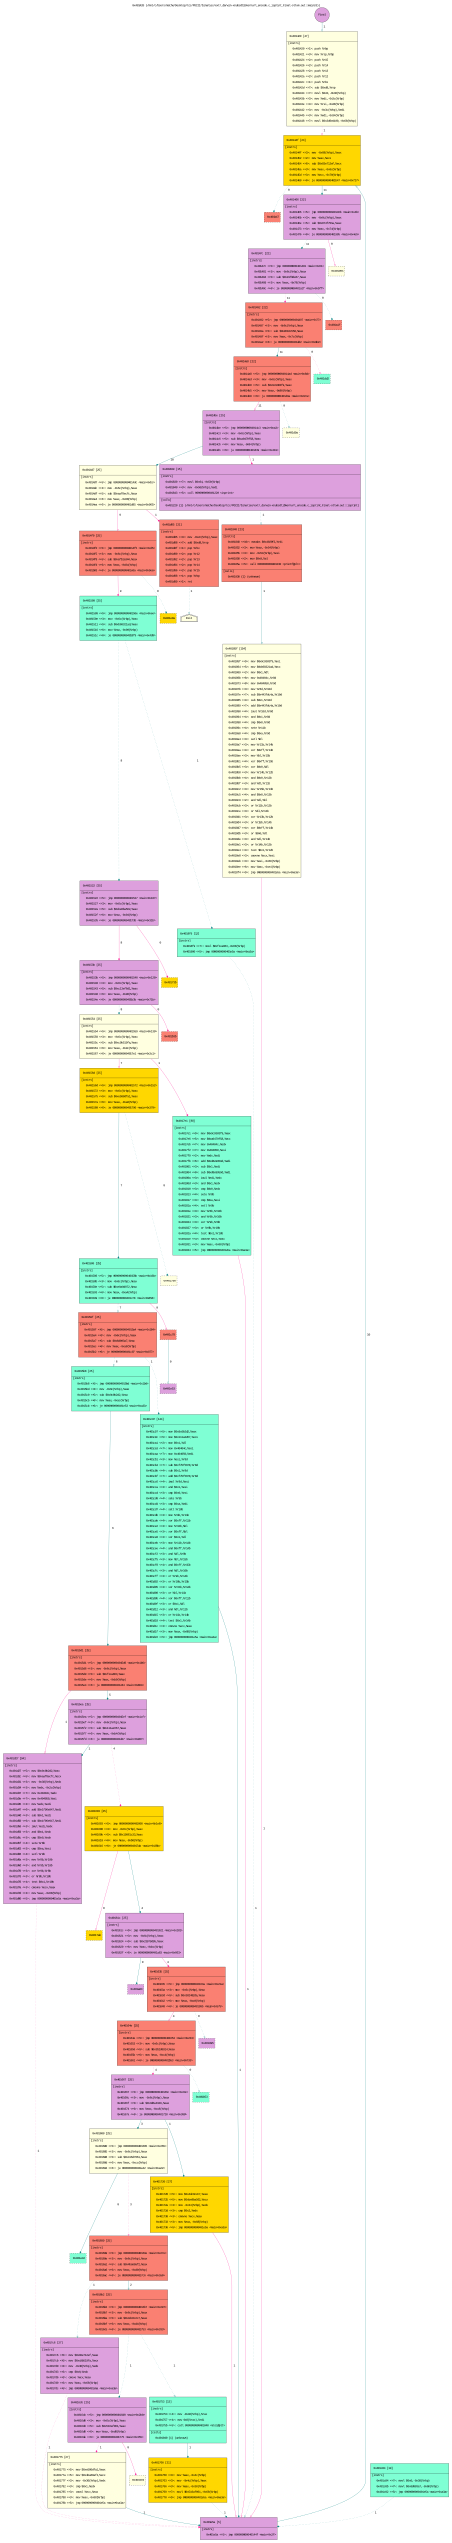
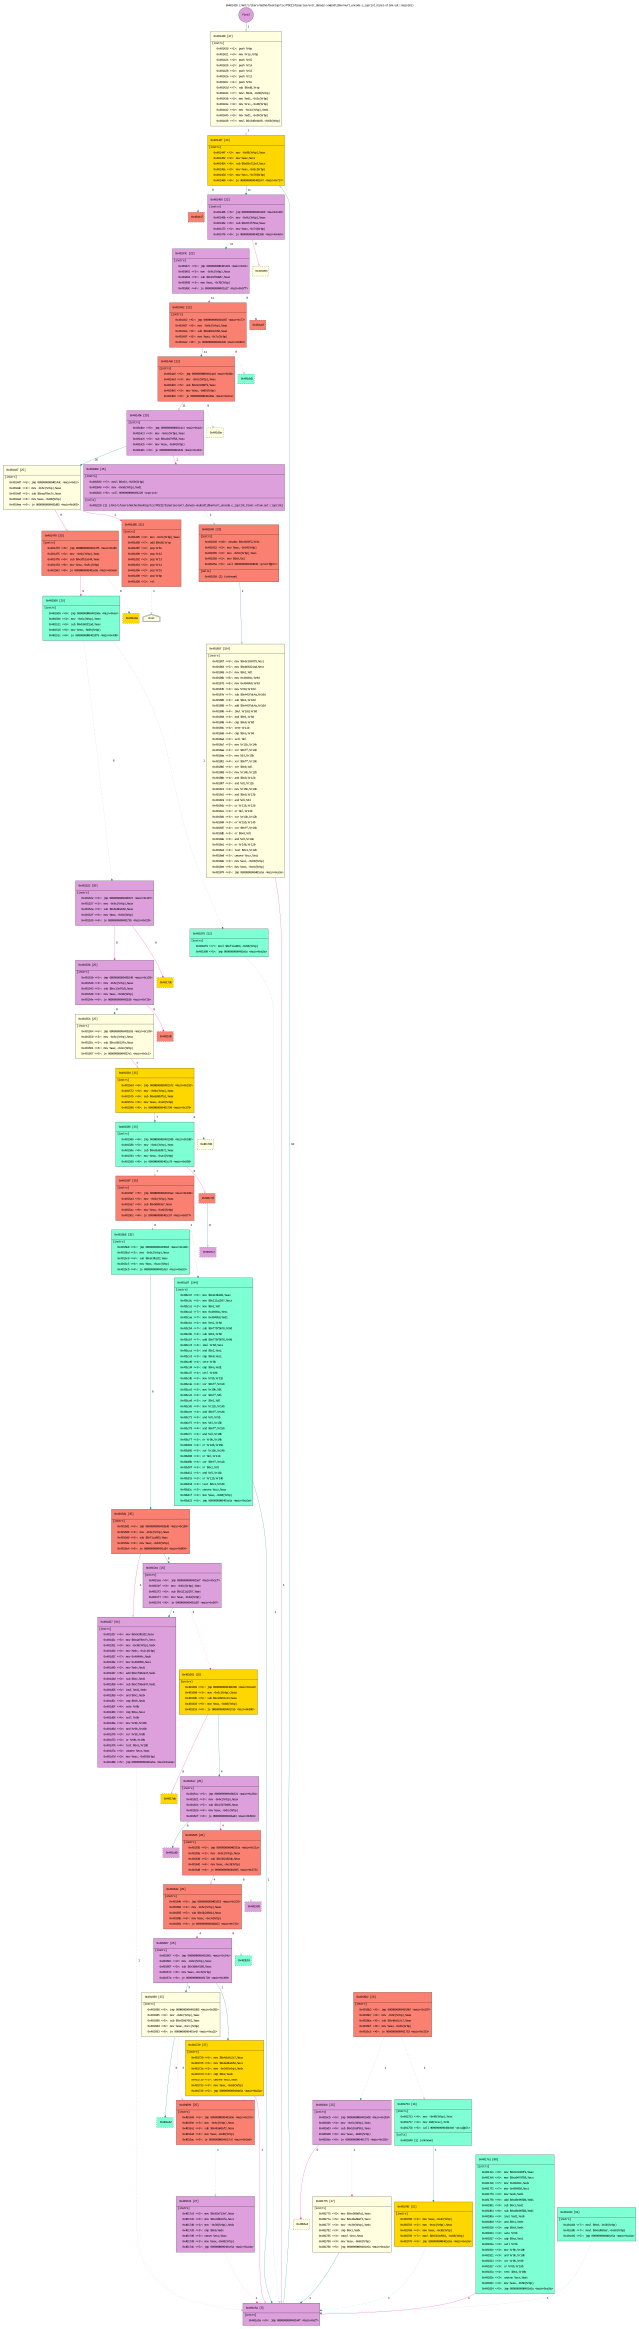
edge "0x401554 [25]" -> "0x4017e1 [88]": removed, label "1"
edge "0x401699 [25]" -> "0x4016b2 [25]": removed, label "2"
